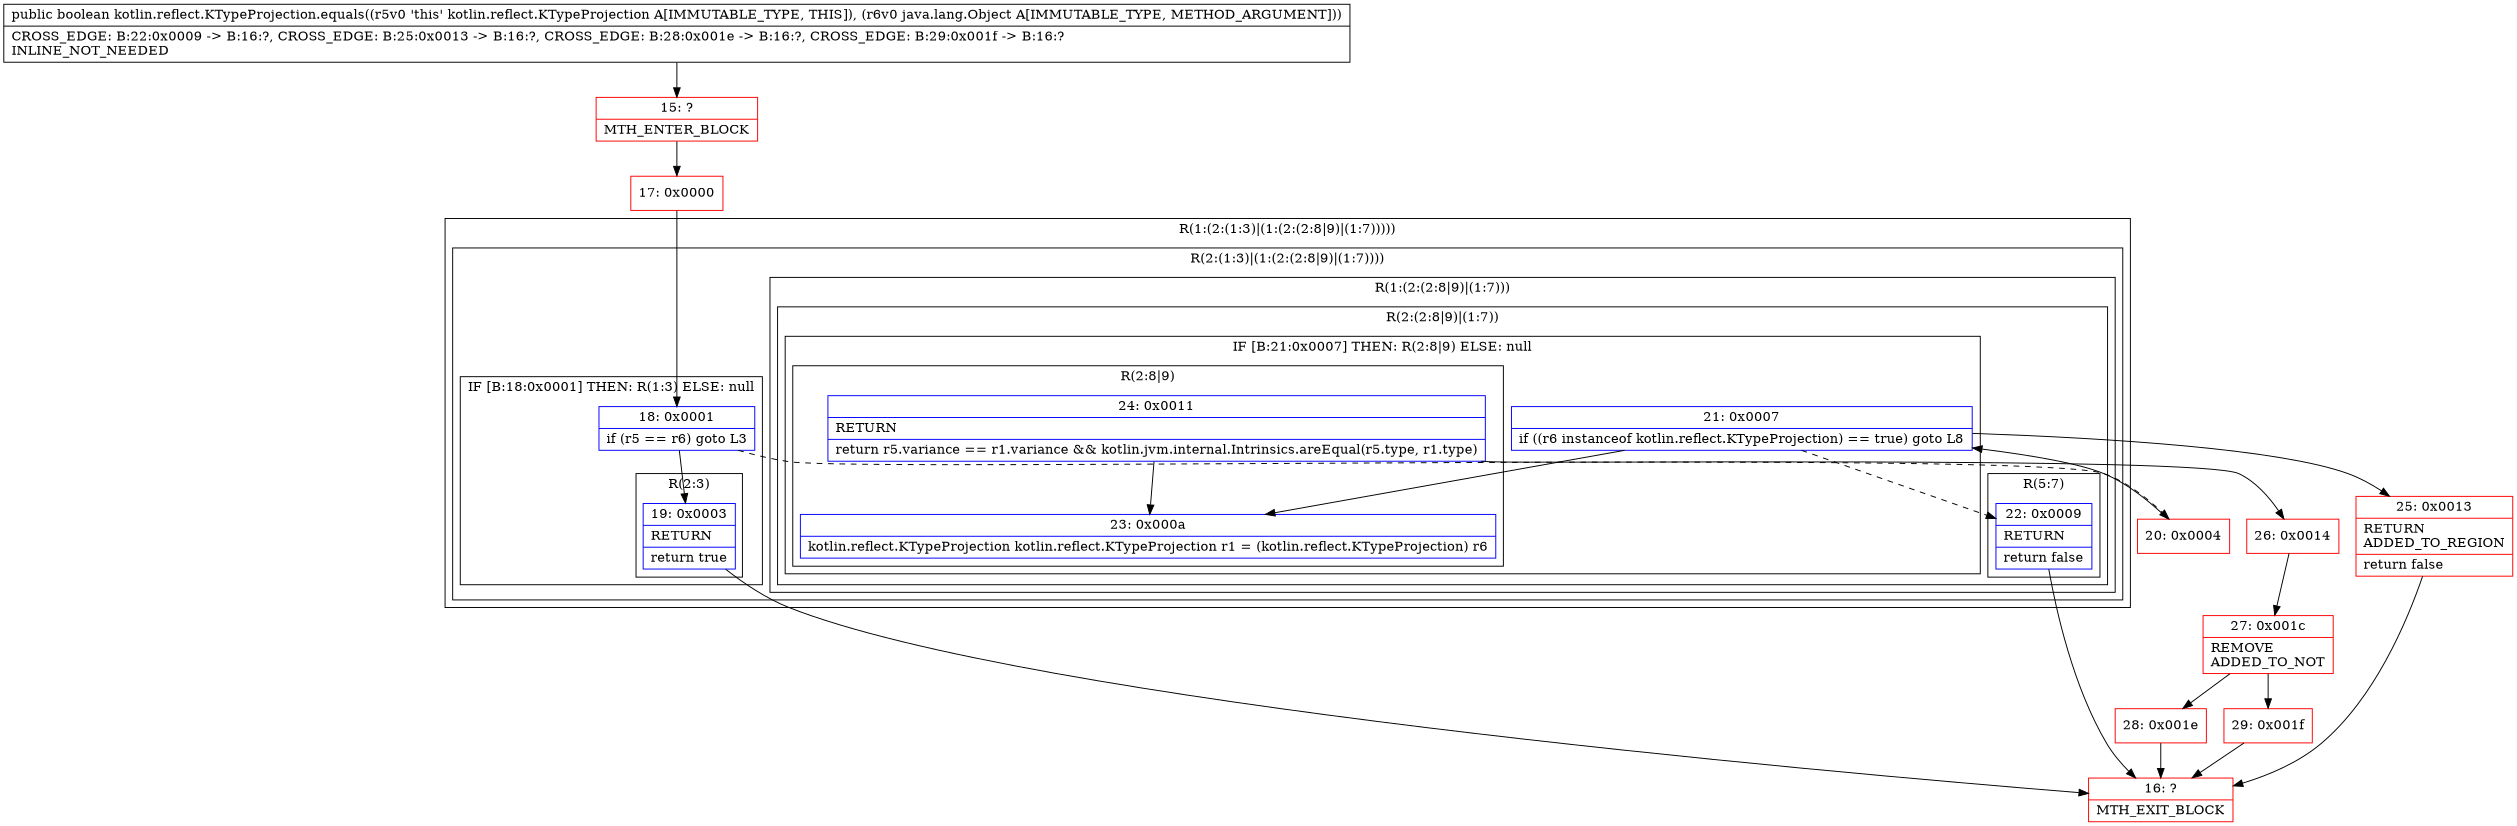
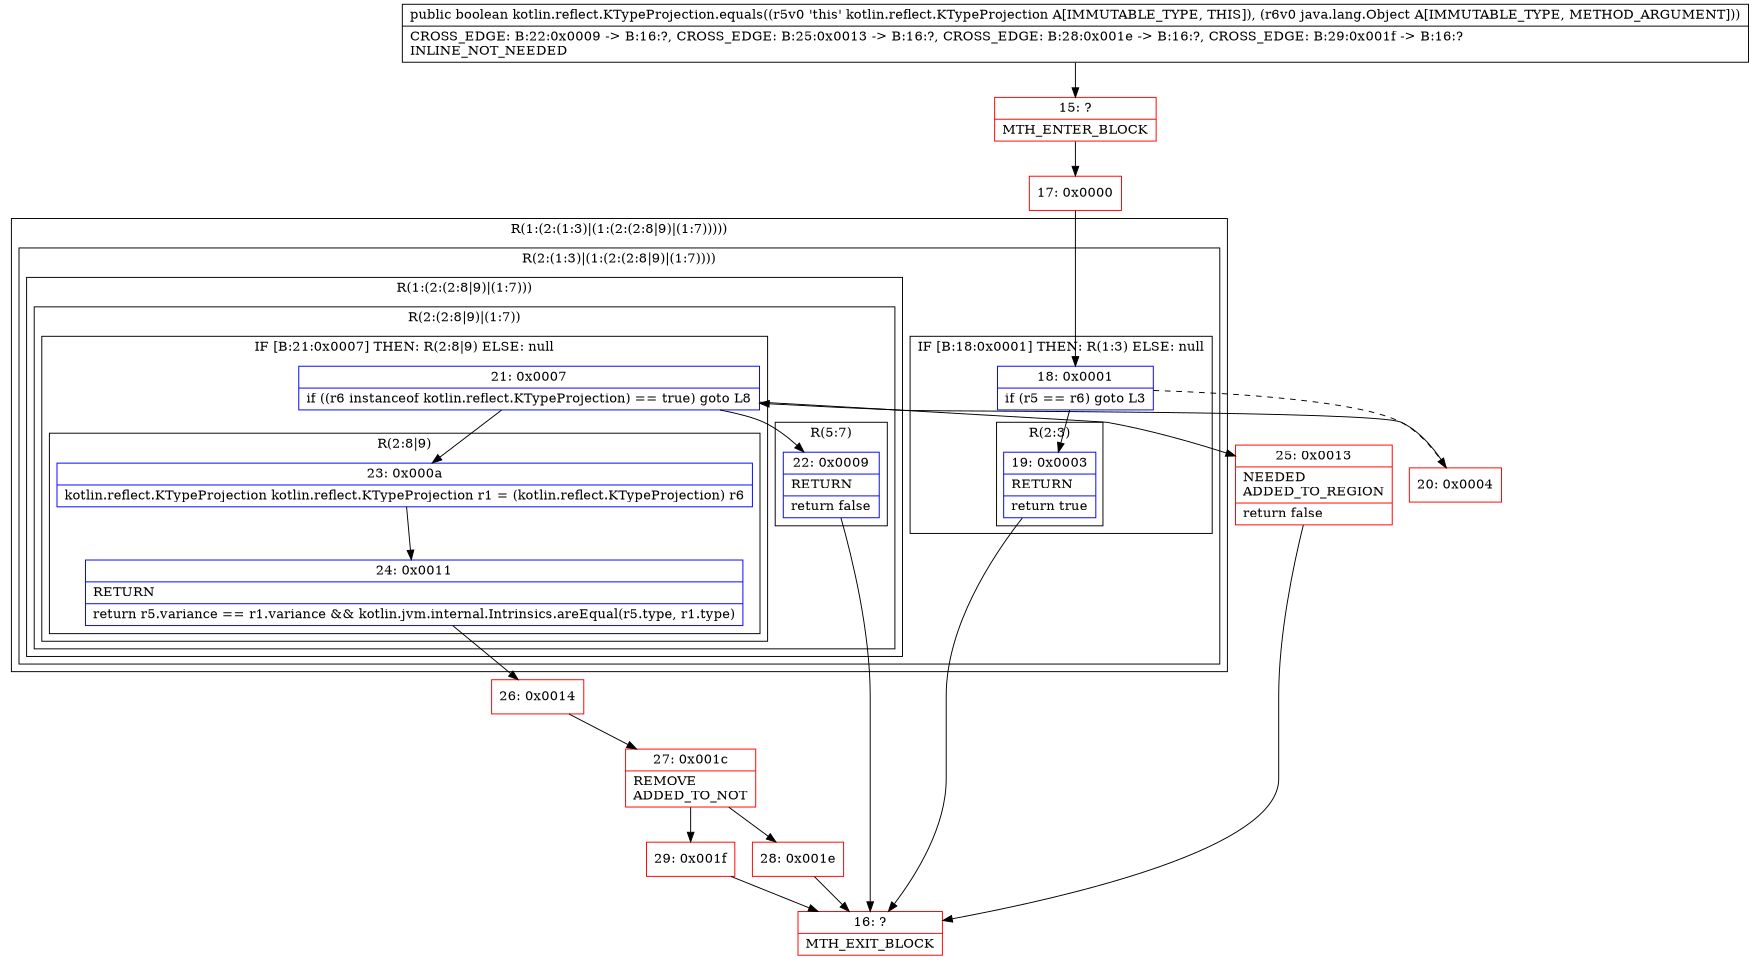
edge "24: 0x0011" -> "23: 0x000a": reversed
edge "21: 0x0007" -> "22: 0x0009": style dashed -> solid
node "25: 0x0013": text "RETURN" -> "NEEDED"
